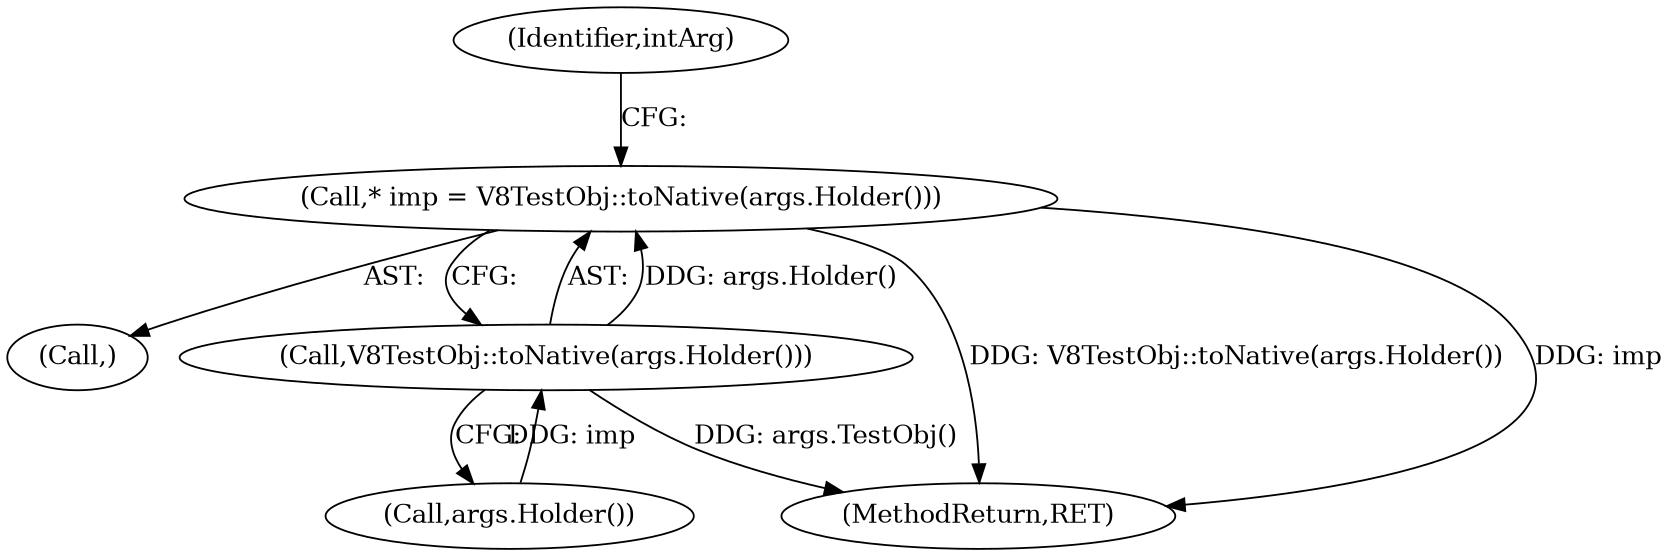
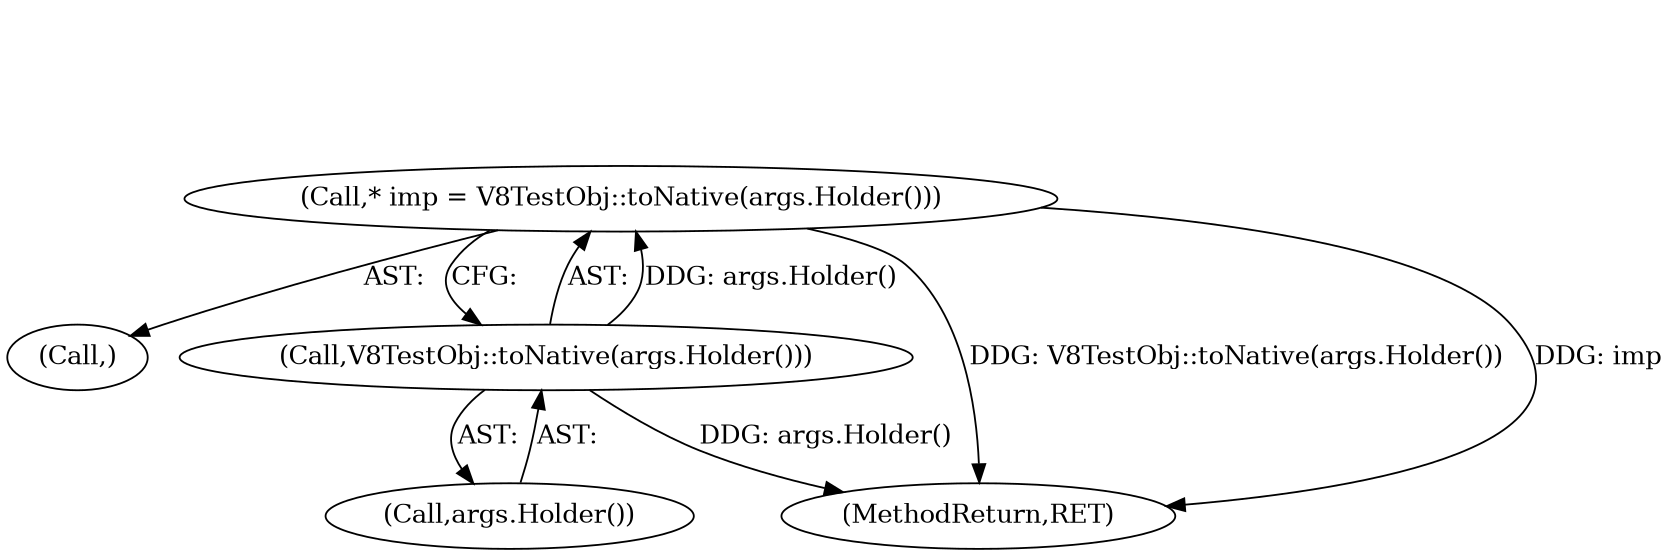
node "(Identifier,intArg)": removed
edge "(Call,V8TestObj::toNative(args.Holder()))" -> "(Call,args.Holder())": label "CFG: " -> "AST: "
edge "(Call,args.Holder())" -> "(Call,V8TestObj::toNative(args.Holder()))": label "DDG: imp" -> "AST: "
edge "(Call,V8TestObj::toNative(args.Holder()))" -> "(MethodReturn,RET)": label "DDG: args.TestObj()" -> "DDG: args.Holder()"
